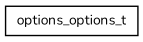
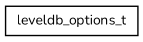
node "options_options_t": label "options_options_t" -> "leveldb_options_t"
